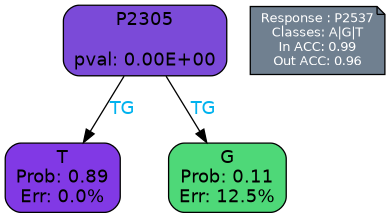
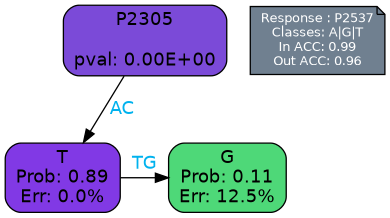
edge "P2305 pval: 0.00E+00" -> "G Prob: 0.11 Err: 12.5%": now "T Prob: 0.89 Err: 0.0%" -> "G Prob: 0.11 Err: 12.5%"
edge "P2305 pval: 0.00E+00" -> "T Prob: 0.89 Err: 0.0%": label "TG" -> "AC"
